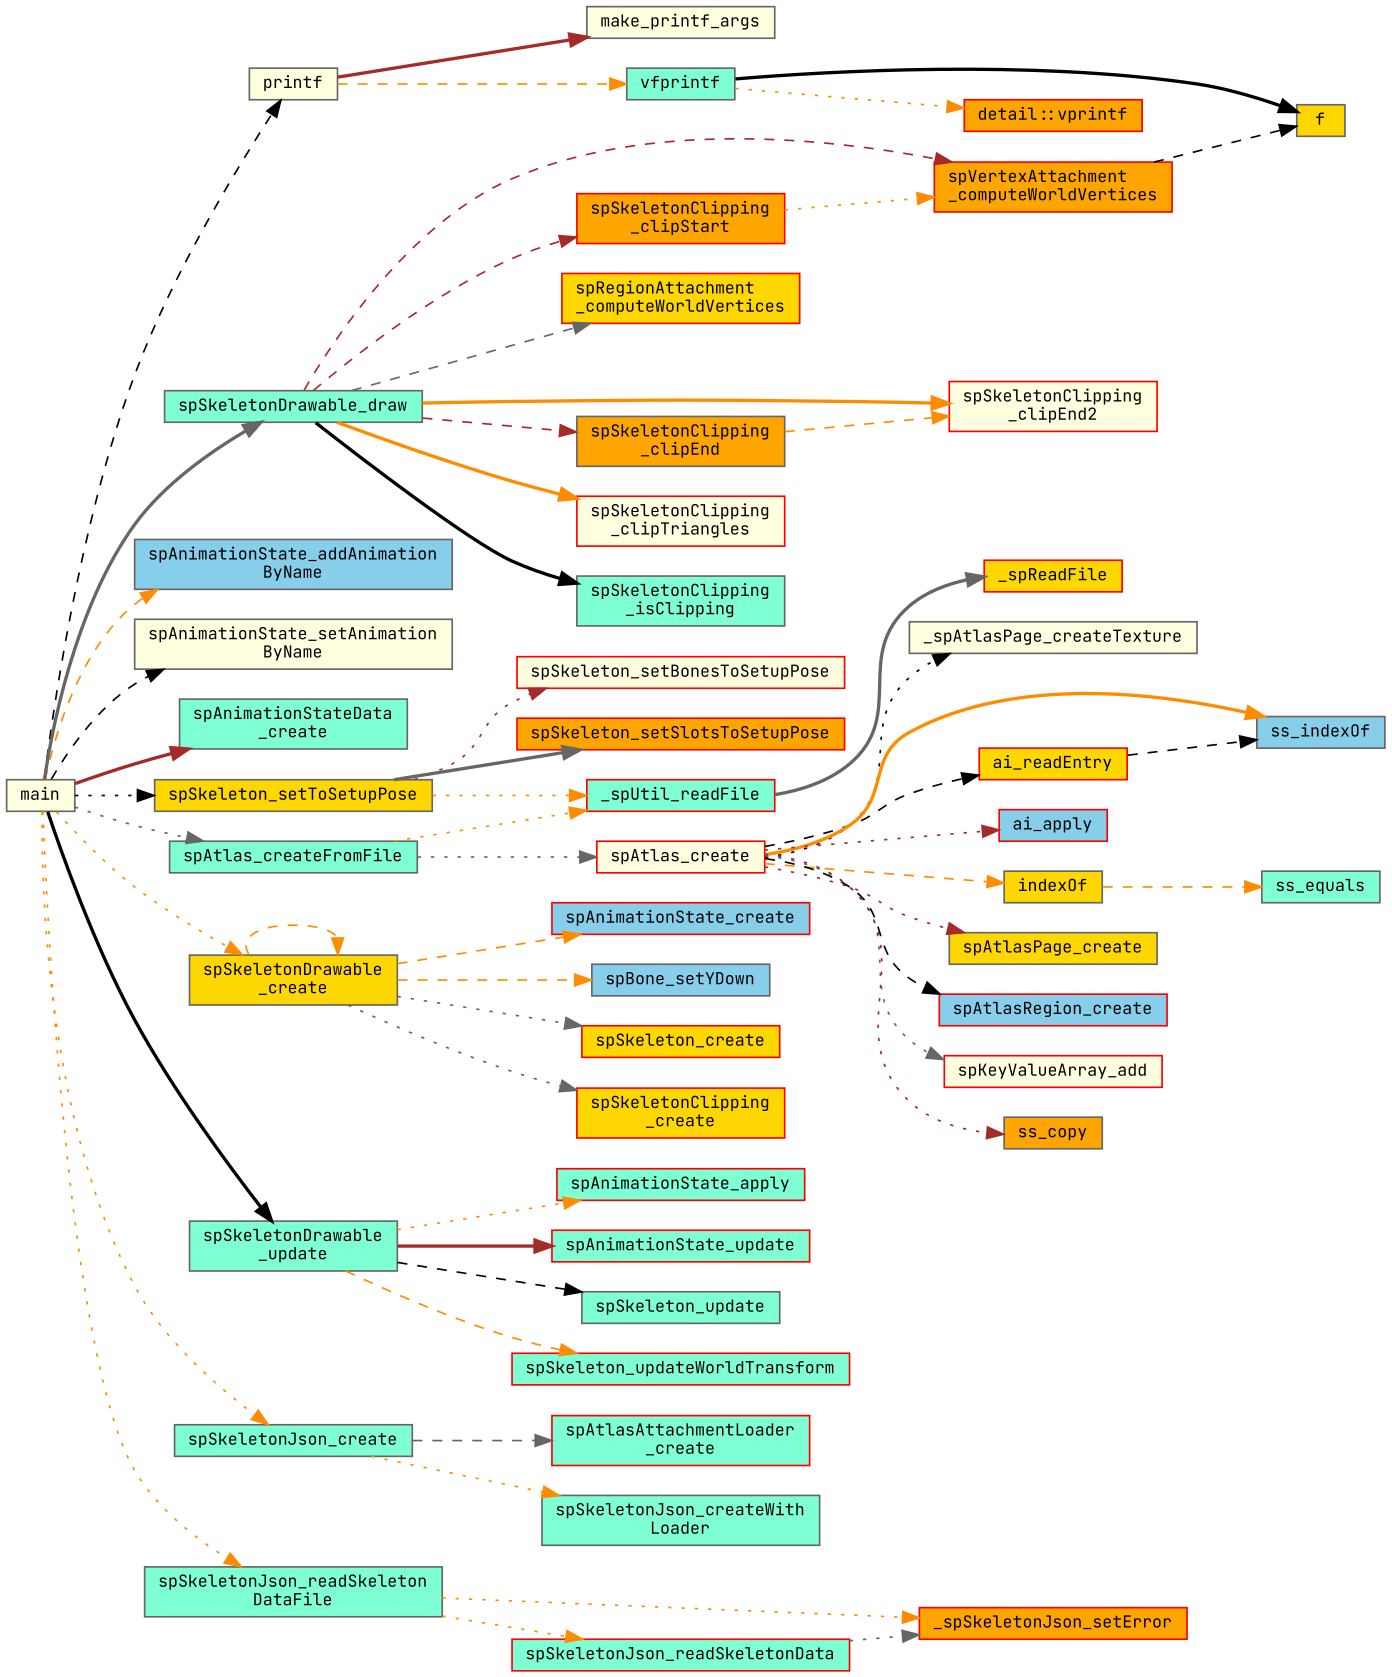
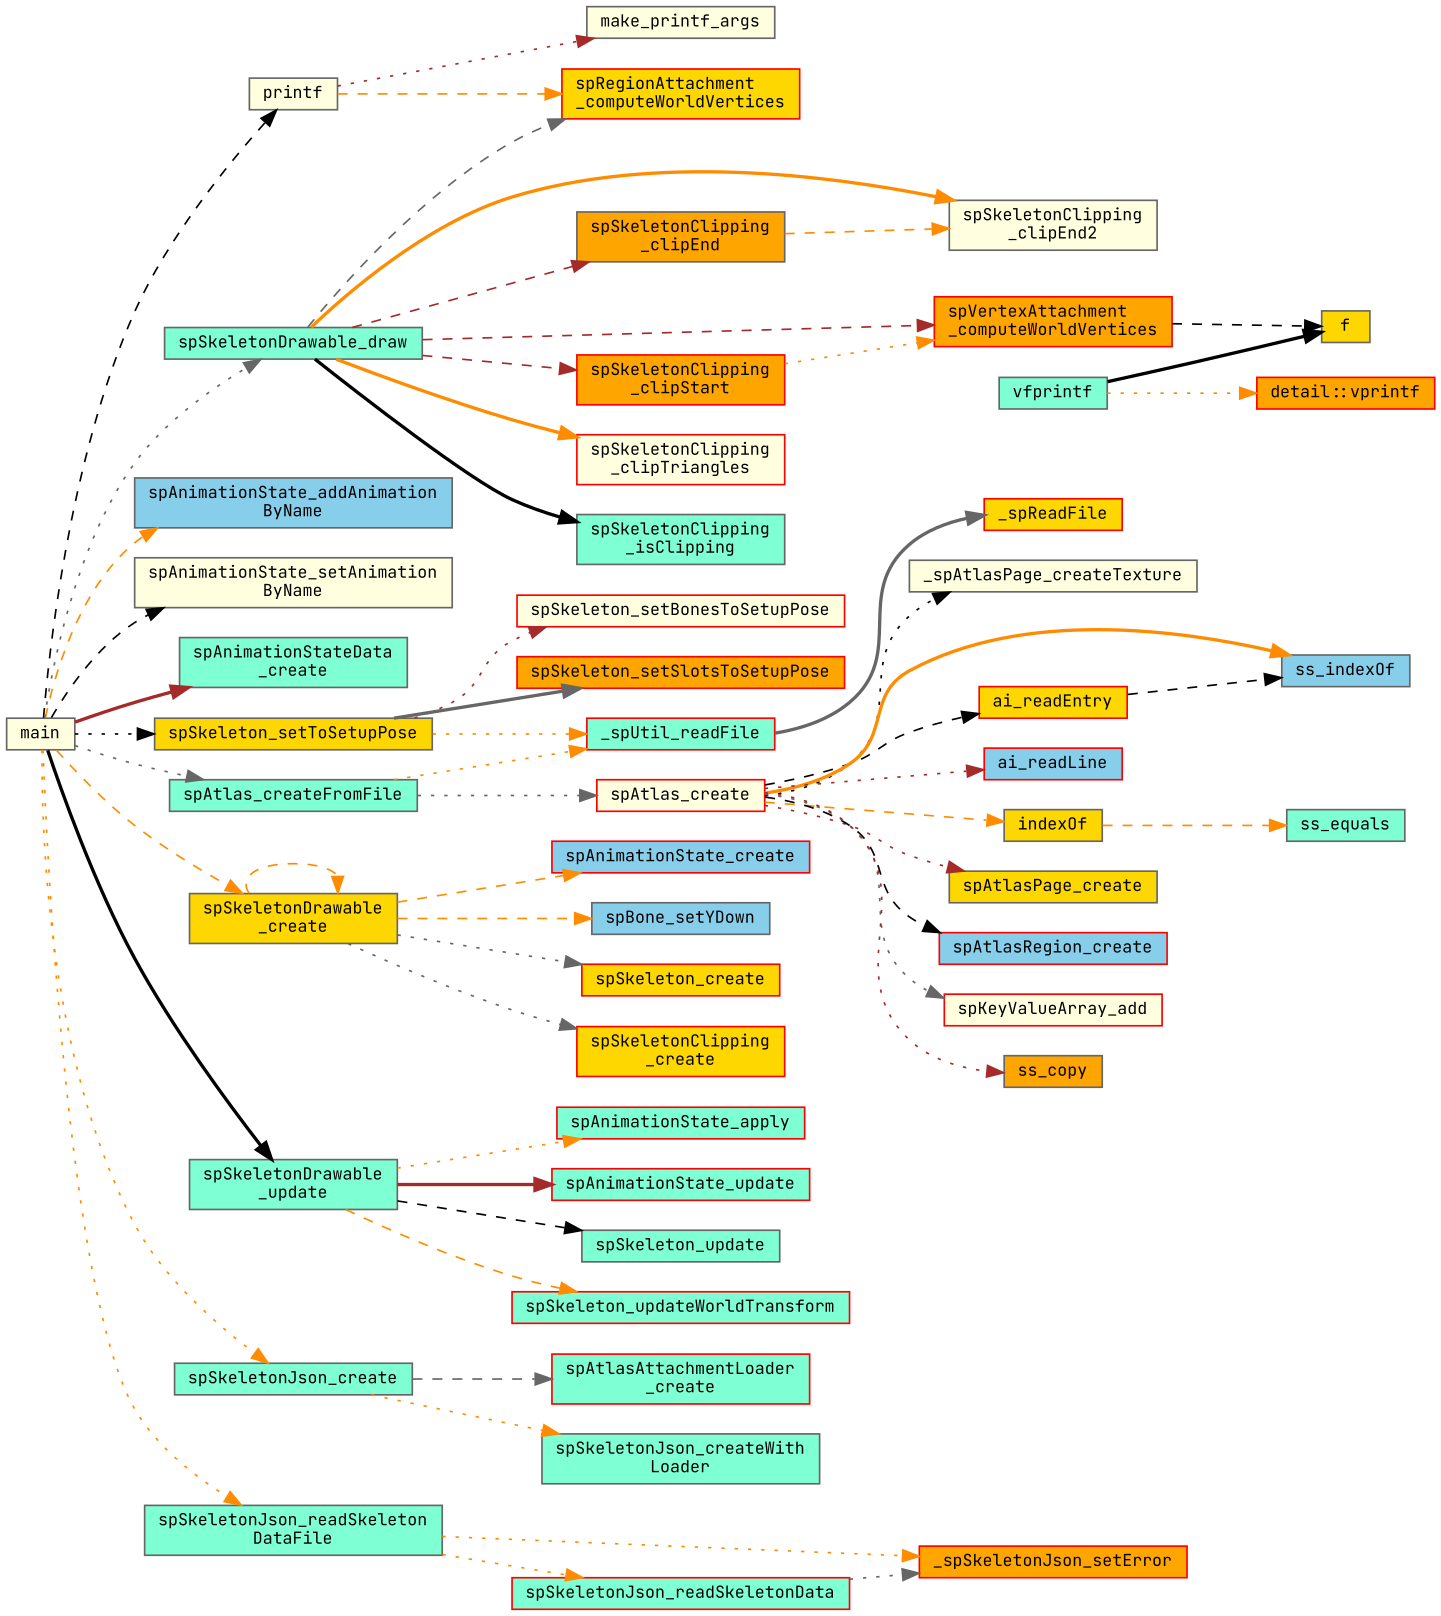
edge "printf" -> "make_printf_args": style bold -> dotted
edge "printf" -> "vfprintf": now "printf" -> "spRegionAttachment _computeWorldVertices"
node "spSkeletonClipping _clipEnd2": color red -> grey40
edge "main" -> "spSkeletonDrawable_draw": style bold -> dotted
node "ai_apply": label "ai_apply" -> "ai_readLine"
edge "main" -> "spSkeletonDrawable _create": style dotted -> dashed
